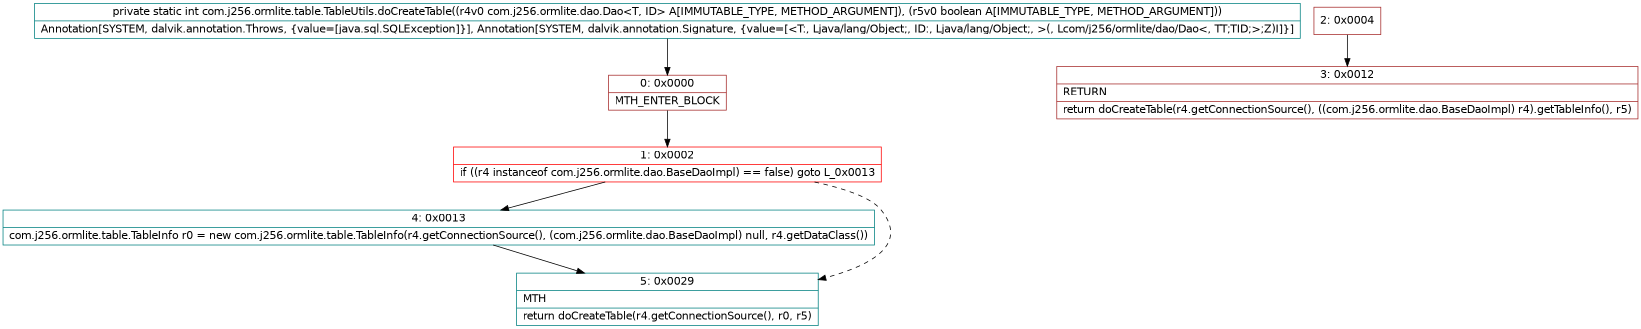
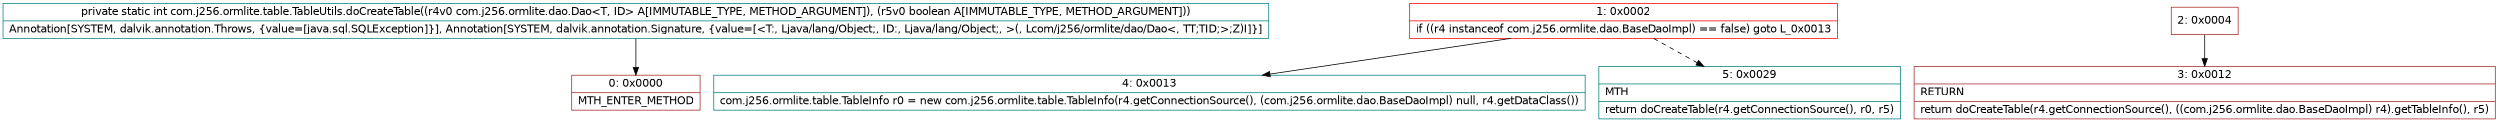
node "0: 0x0000": text "MTH_ENTER_BLOCK" -> "MTH_ENTER_METHOD"
edge "0: 0x0000" -> "1: 0x0002": removed
edge "4: 0x0013" -> "5: 0x0029": removed
